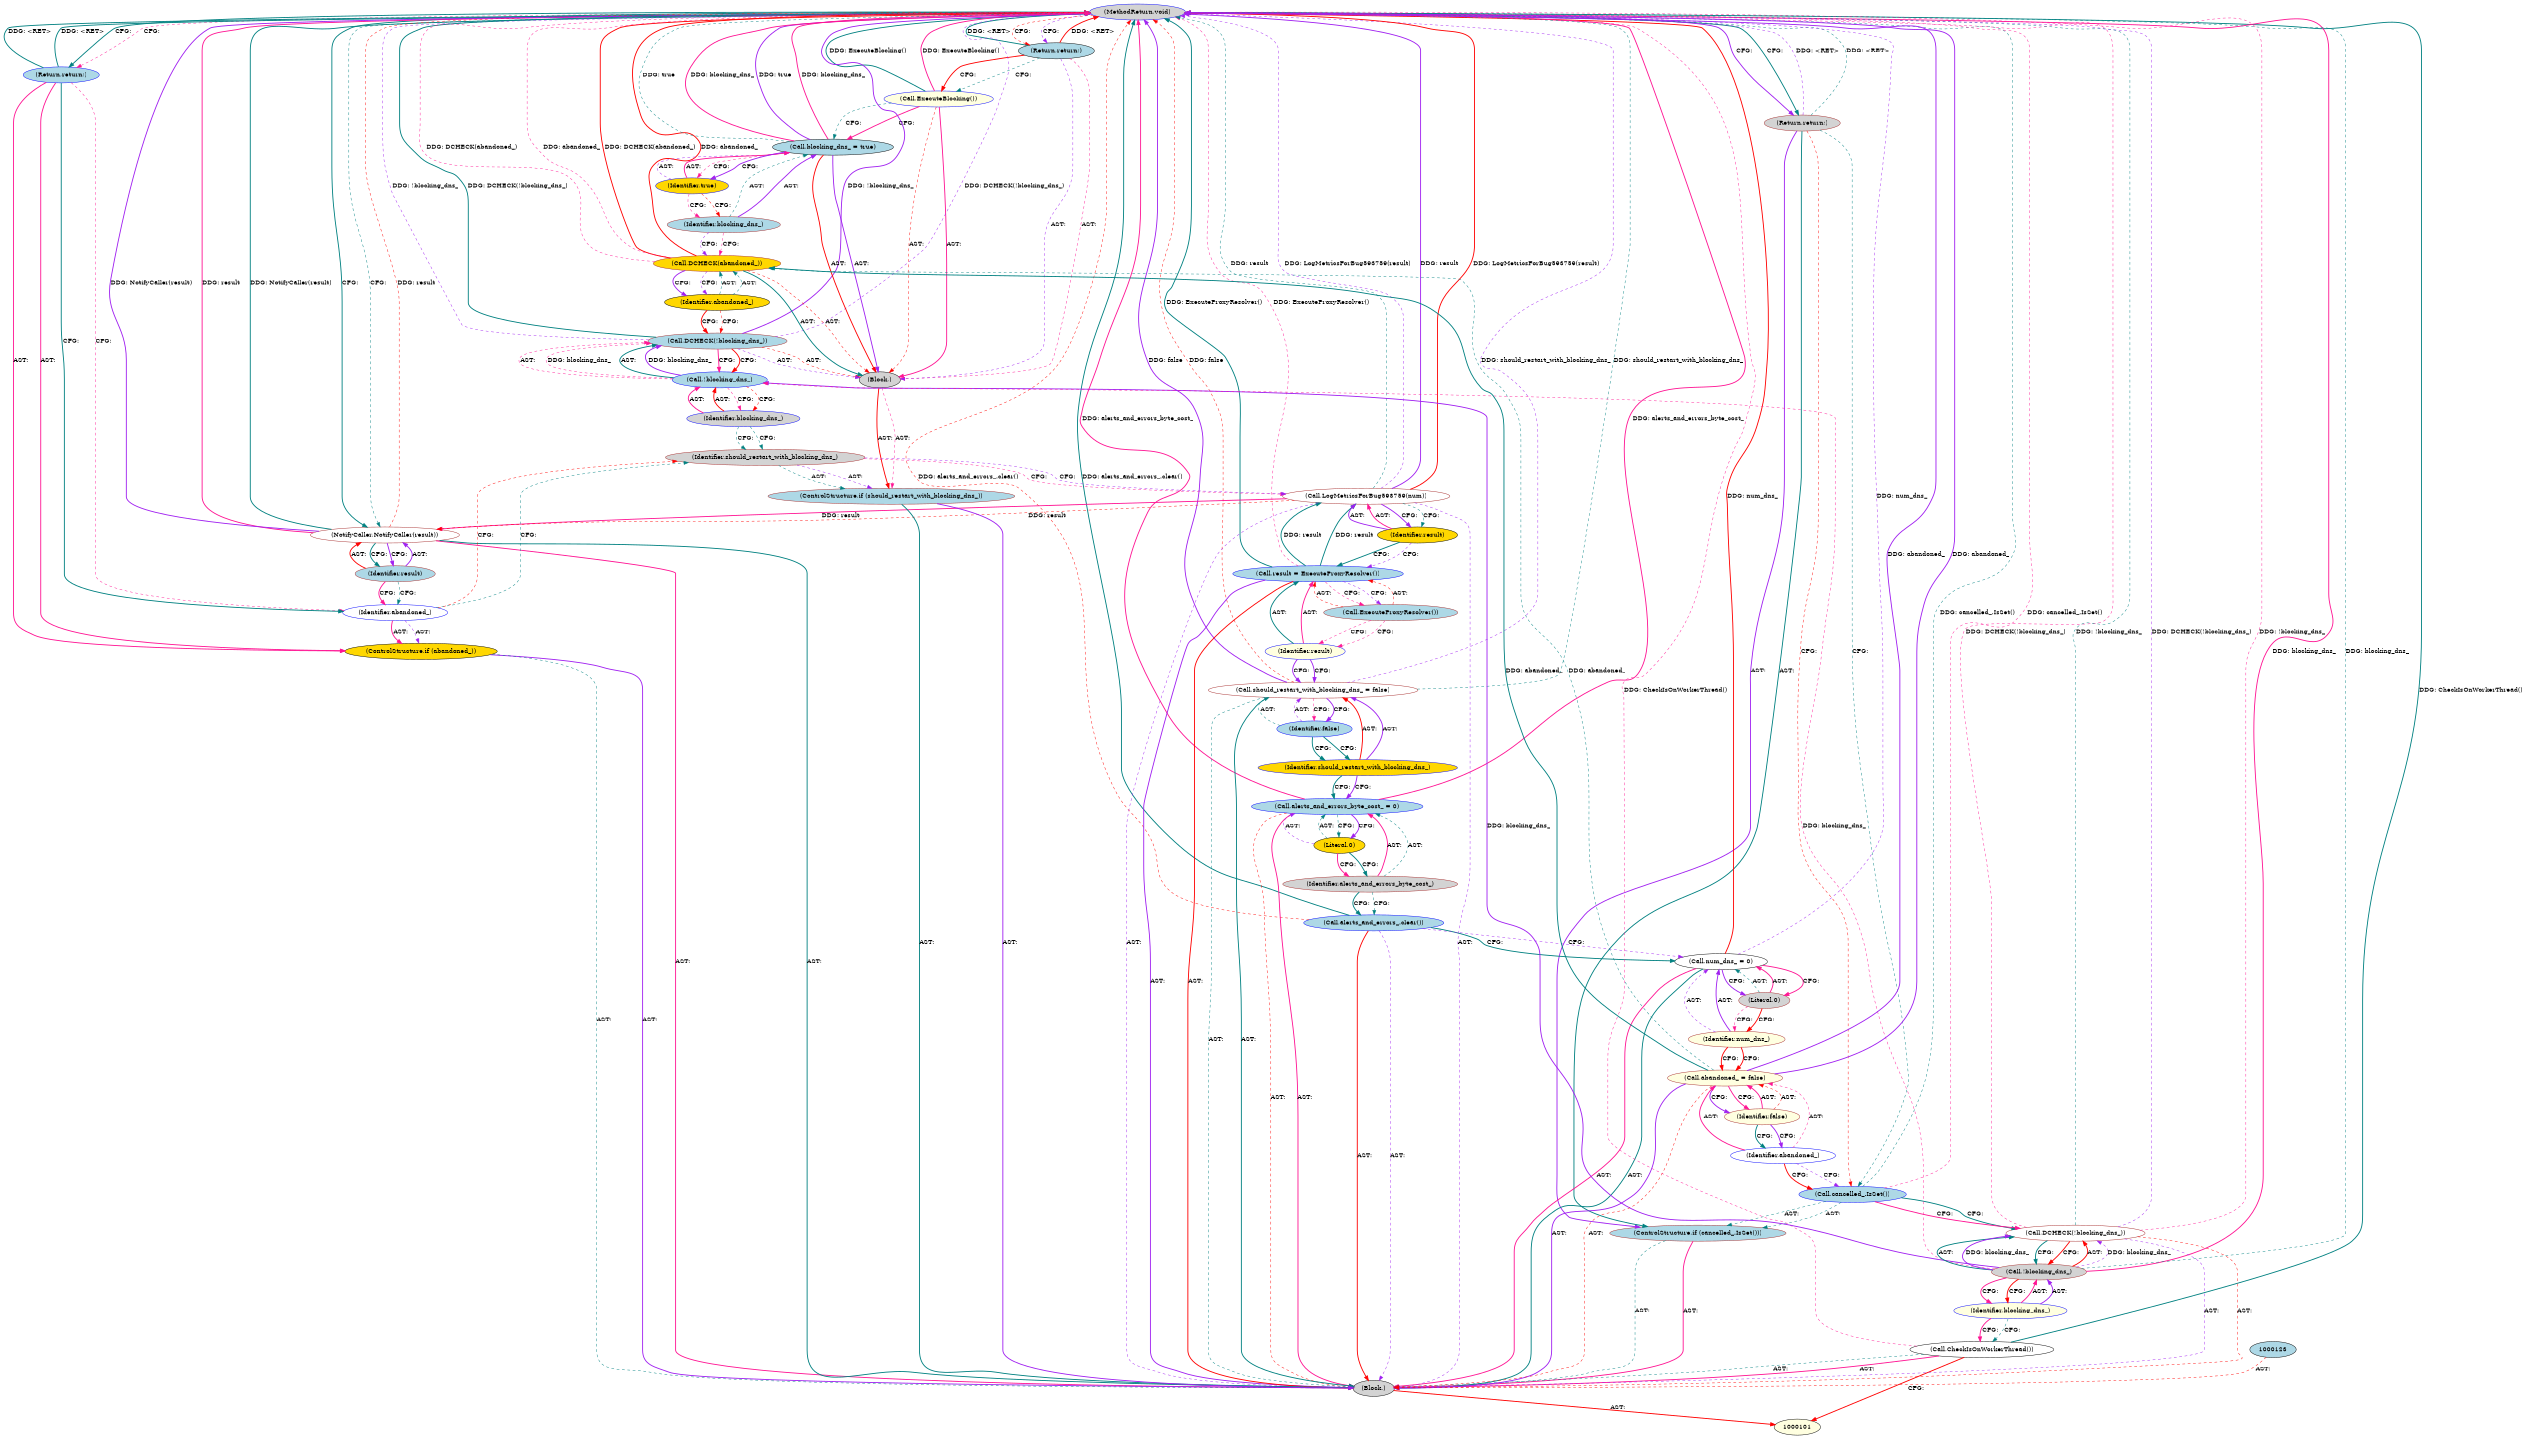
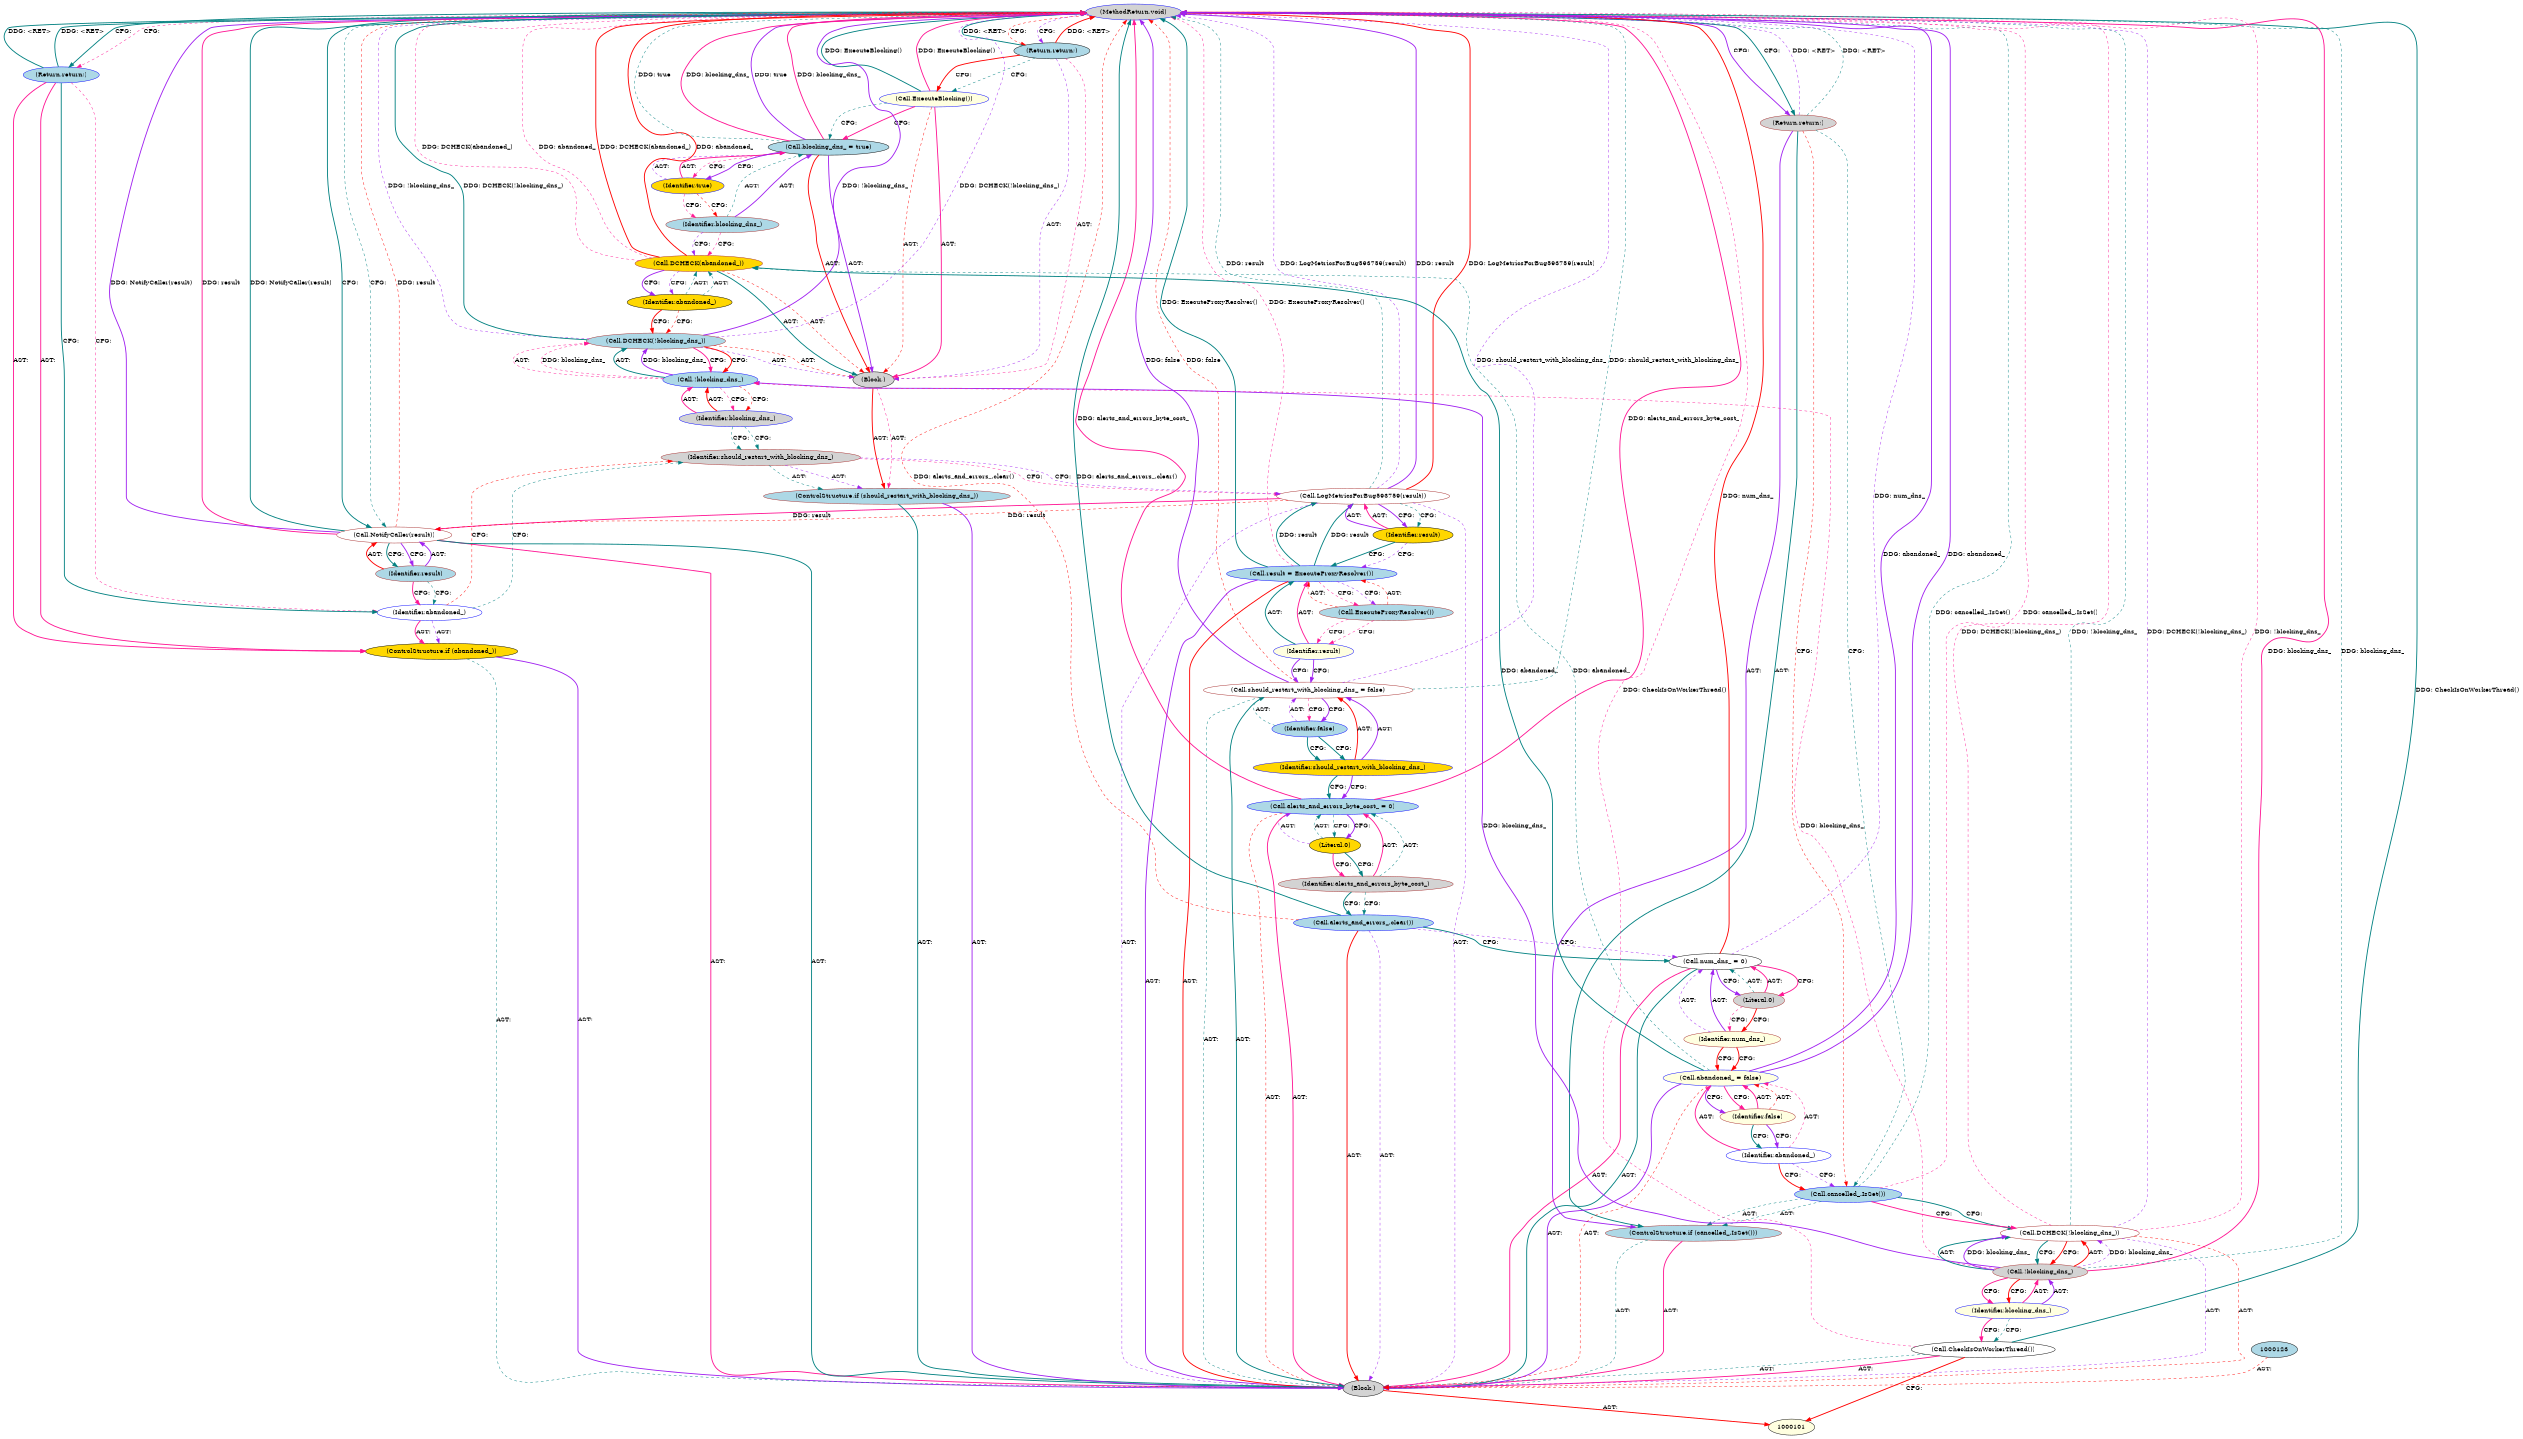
node "(Call,LogMetricsForBug593759(num))": label "(Call,LogMetricsForBug593759(num))" -> "(Call,LogMetricsForBug593759(result))"
node "(NotifyCaller,NotifyCaller(result))": label "(NotifyCaller,NotifyCaller(result))" -> "(Call,NotifyCaller(result))"
node "(Call,abandoned_ = false)": color brown -> blue
